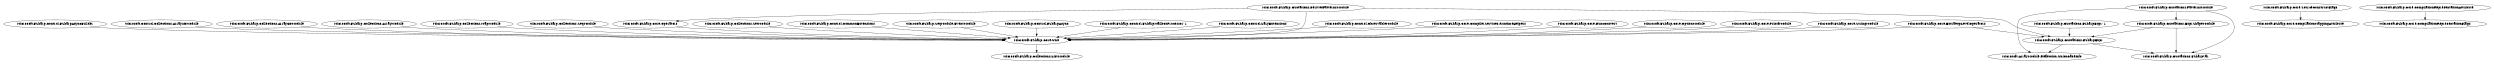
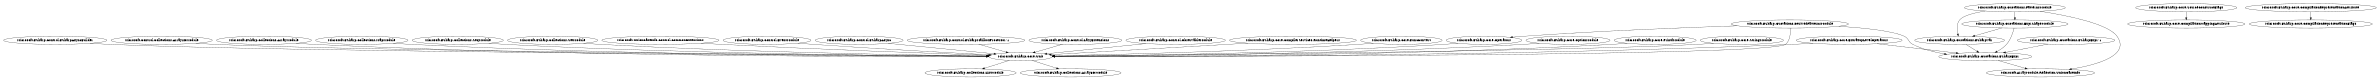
node "Microsoft.FSharp.Control.CommonExtensions": label "Microsoft.FSharp.Control.CommonExtensions" -> "Microsoft.UnionCaseInfo.Control.CommonExtensions"
node "Microsoft.FSharp.SeqModule.EventModule": label "Microsoft.FSharp.SeqModule.EventModule" -> "Microsoft.FSharp.Control.EventModule"
edge "Microsoft.FSharp.Collections.Array3DModule" -> "Microsoft.FSharp.Core.Unit": reversed
edge "Microsoft.FSharp.Quotations.FSharpExpr" -> "Microsoft.FSharp.Quotations.FSharpVar": reversed
